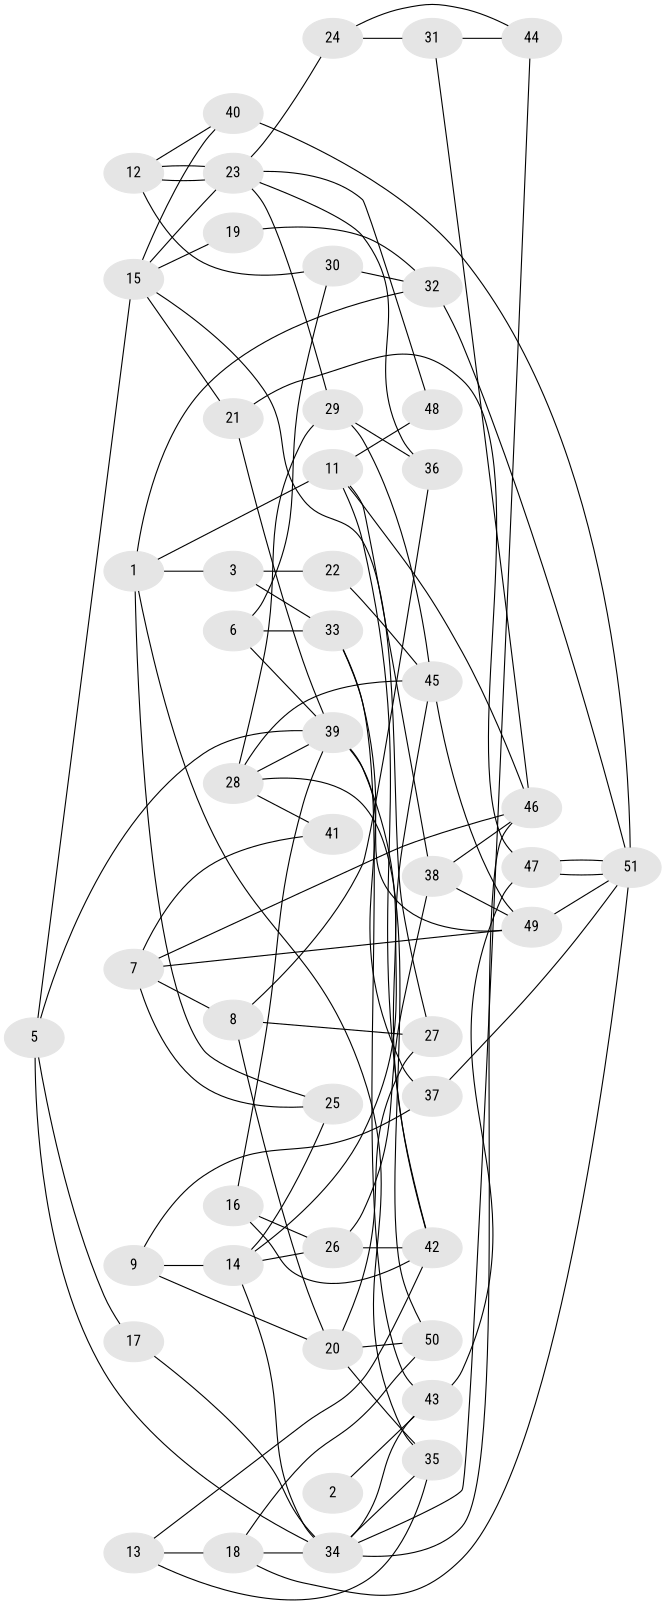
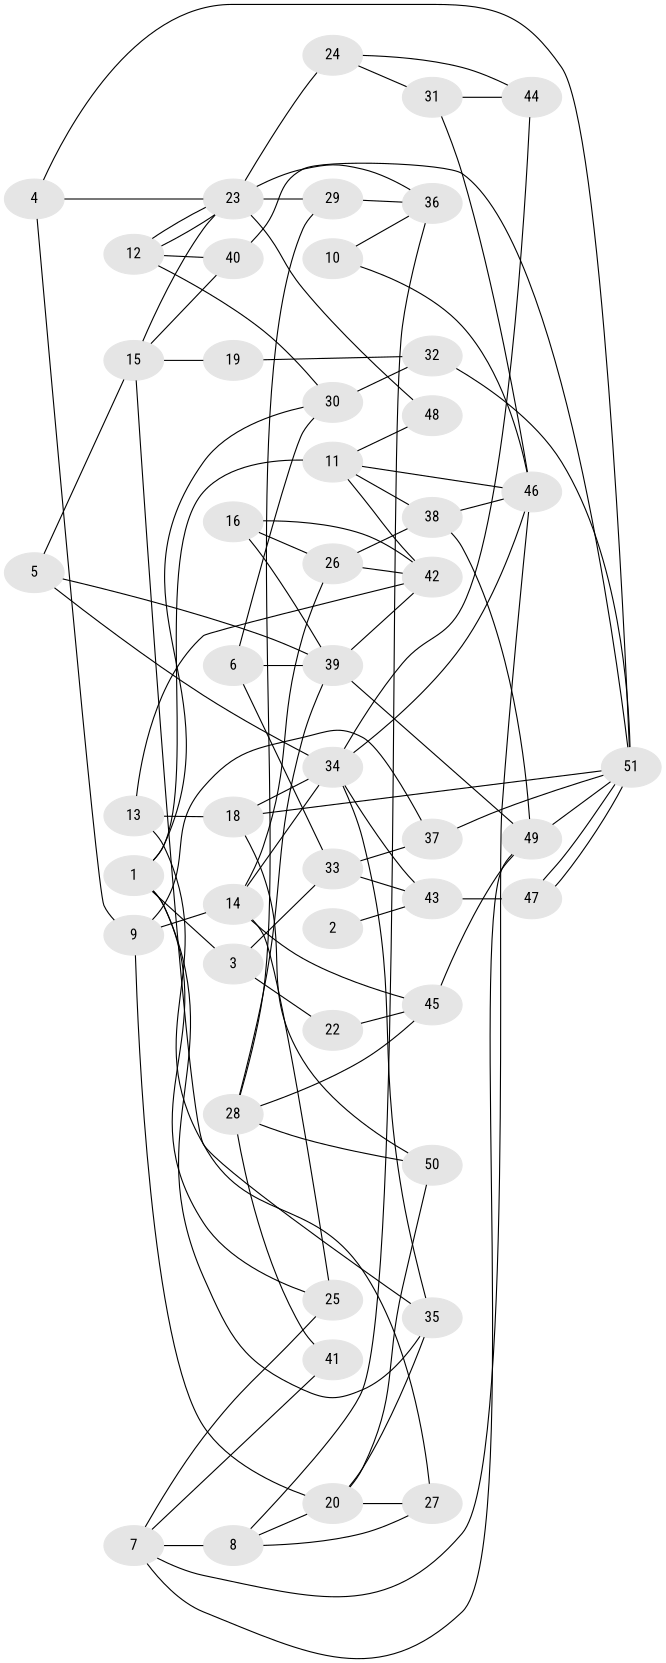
node "4": added
node "10": added
edge "32" -- "1": now "30" -- "1"
node "21": removed
edge "29" -- "45": removed
node "17": removed
